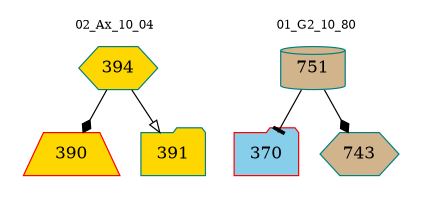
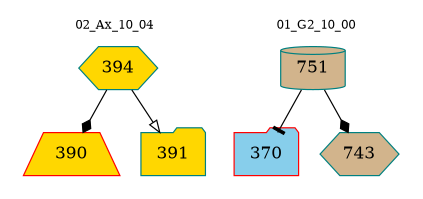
cluster "01_G2_10_80": label "01_G2_10_80" -> "01_G2_10_00"
